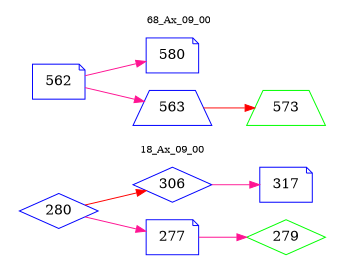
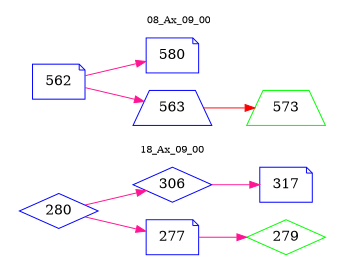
cluster "68_Ax_09_00": label "68_Ax_09_00" -> "08_Ax_09_00"
edge "280" -> "306": color red -> deeppink
